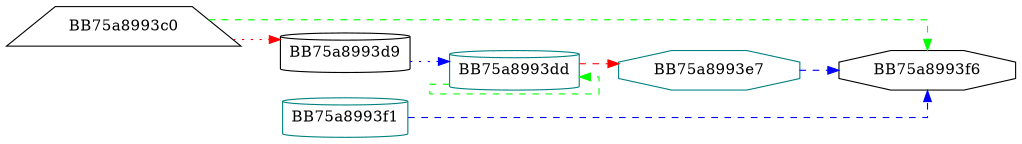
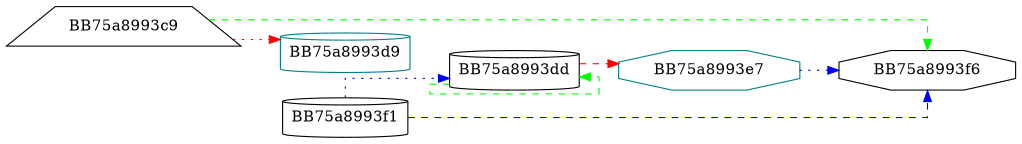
node "BB75a8993c0": label "BB75a8993c0" -> "BB75a8993c9"
node "BB75a8993d9": color black -> teal
edge "BB75a8993d9" -> "BB75a8993dd": now "BB75a8993f1" -> "BB75a8993dd"
node "BB75a8993dd": color teal -> black
edge "BB75a8993e7" -> "BB75a8993f6": style dashed -> dotted
node "BB75a8993f1": color teal -> black
